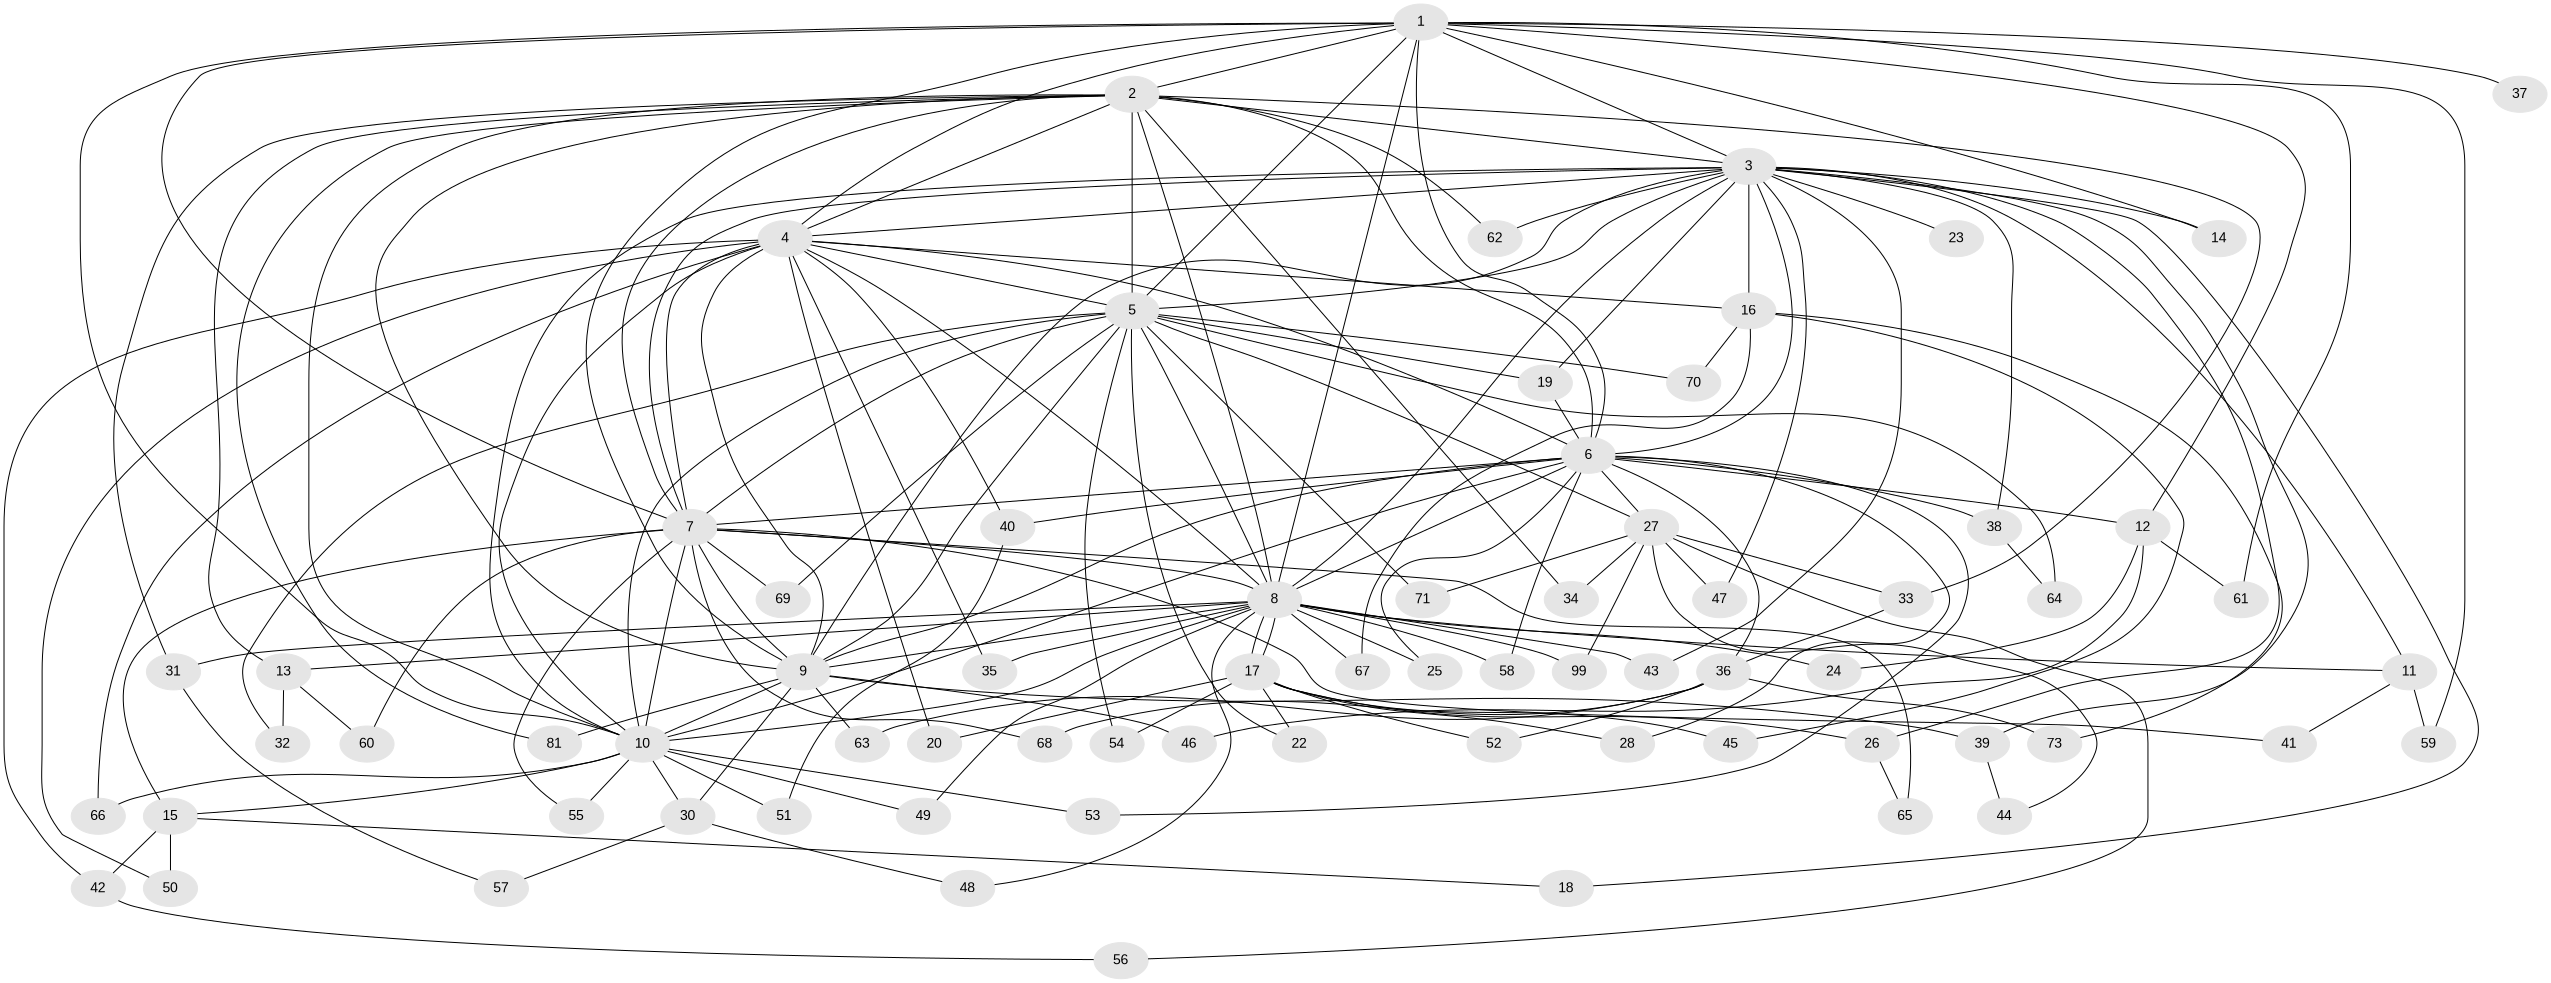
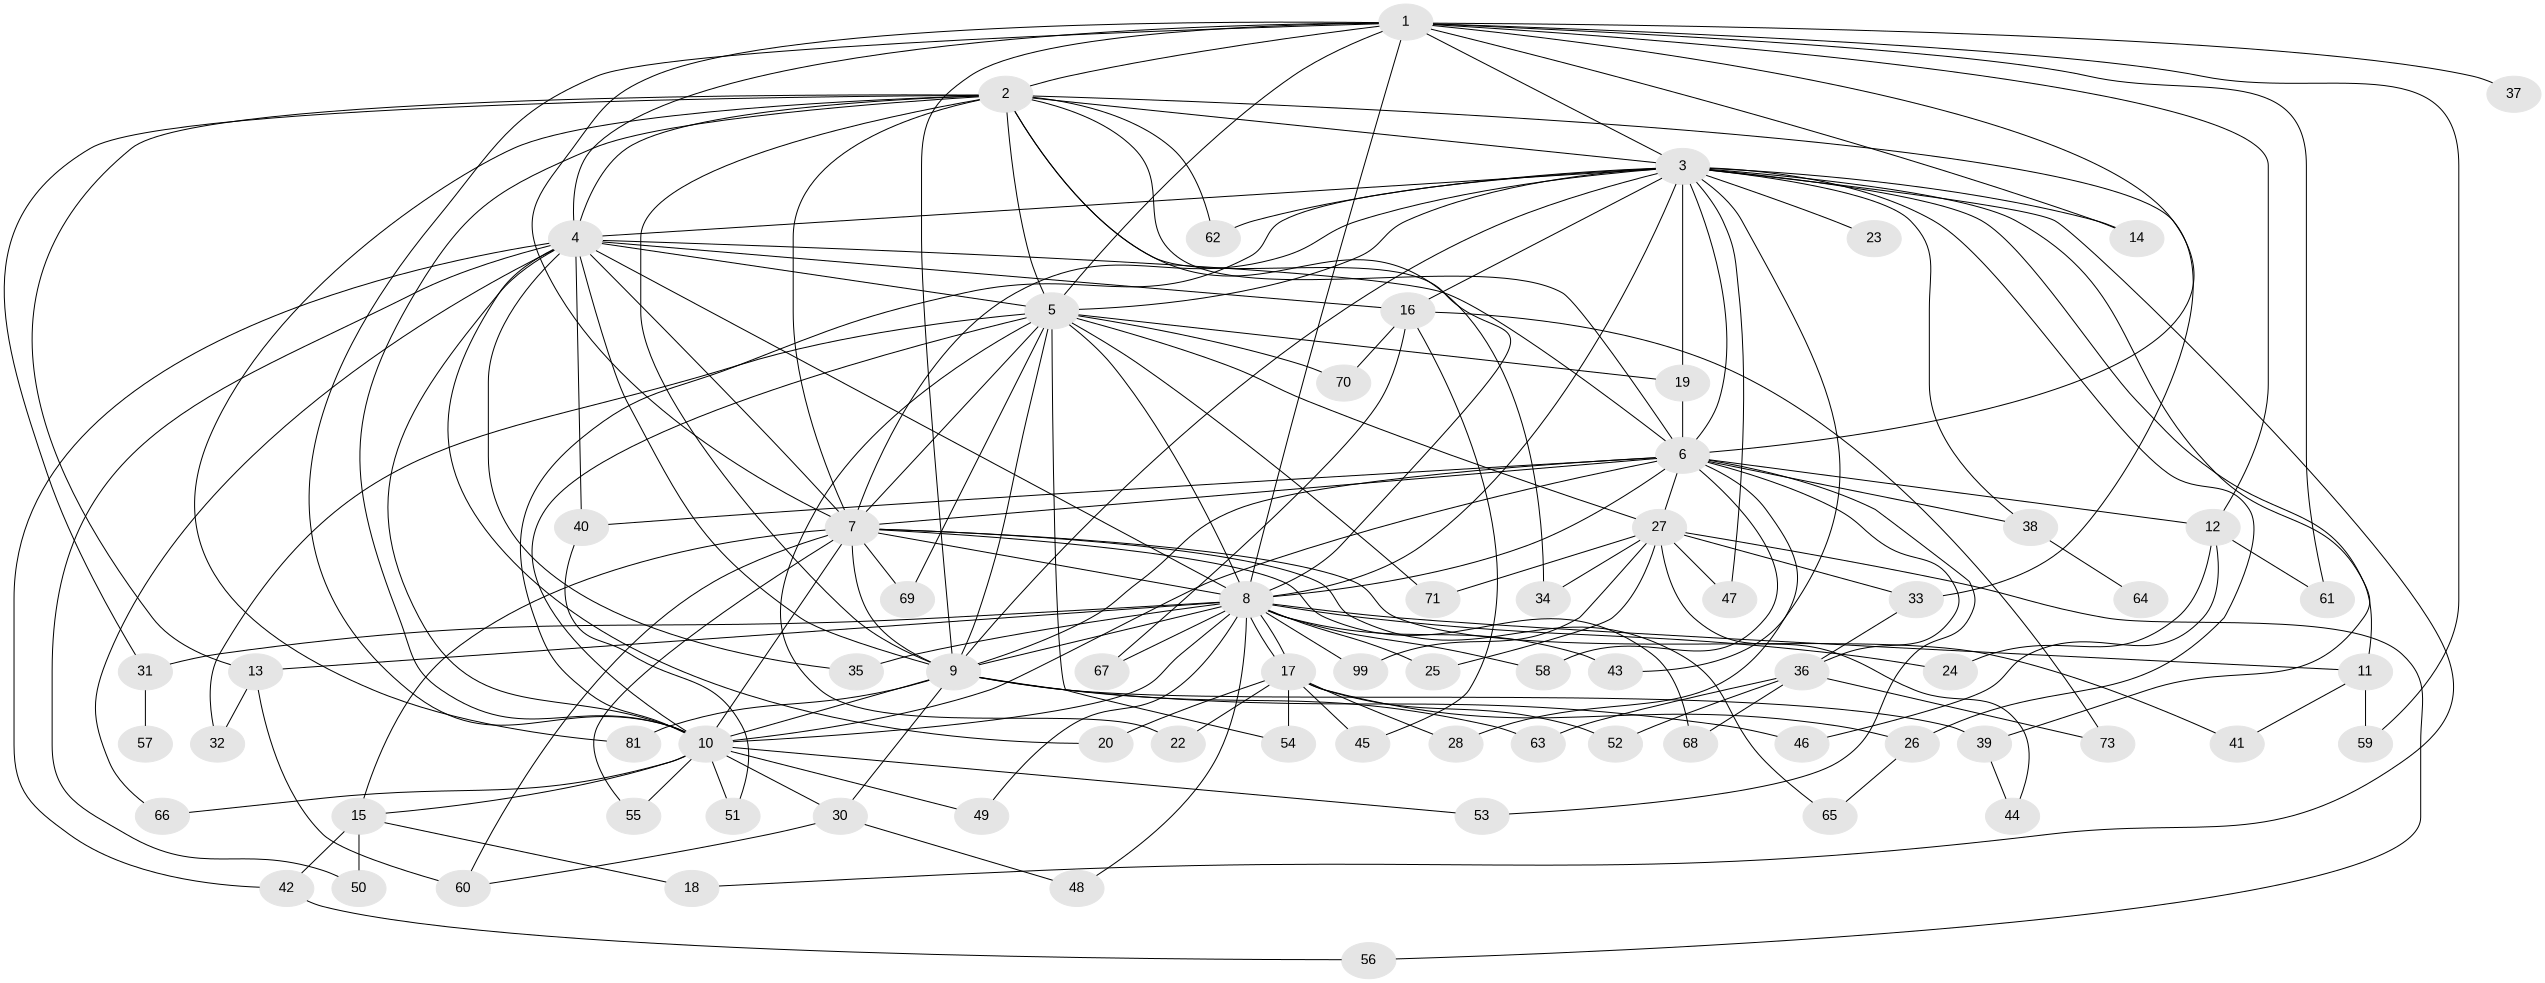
edge "5" -- "64": removed
edge "6" -- "25": now "27" -- "25"
edge "30" -- "57": now "30" -- "60"
